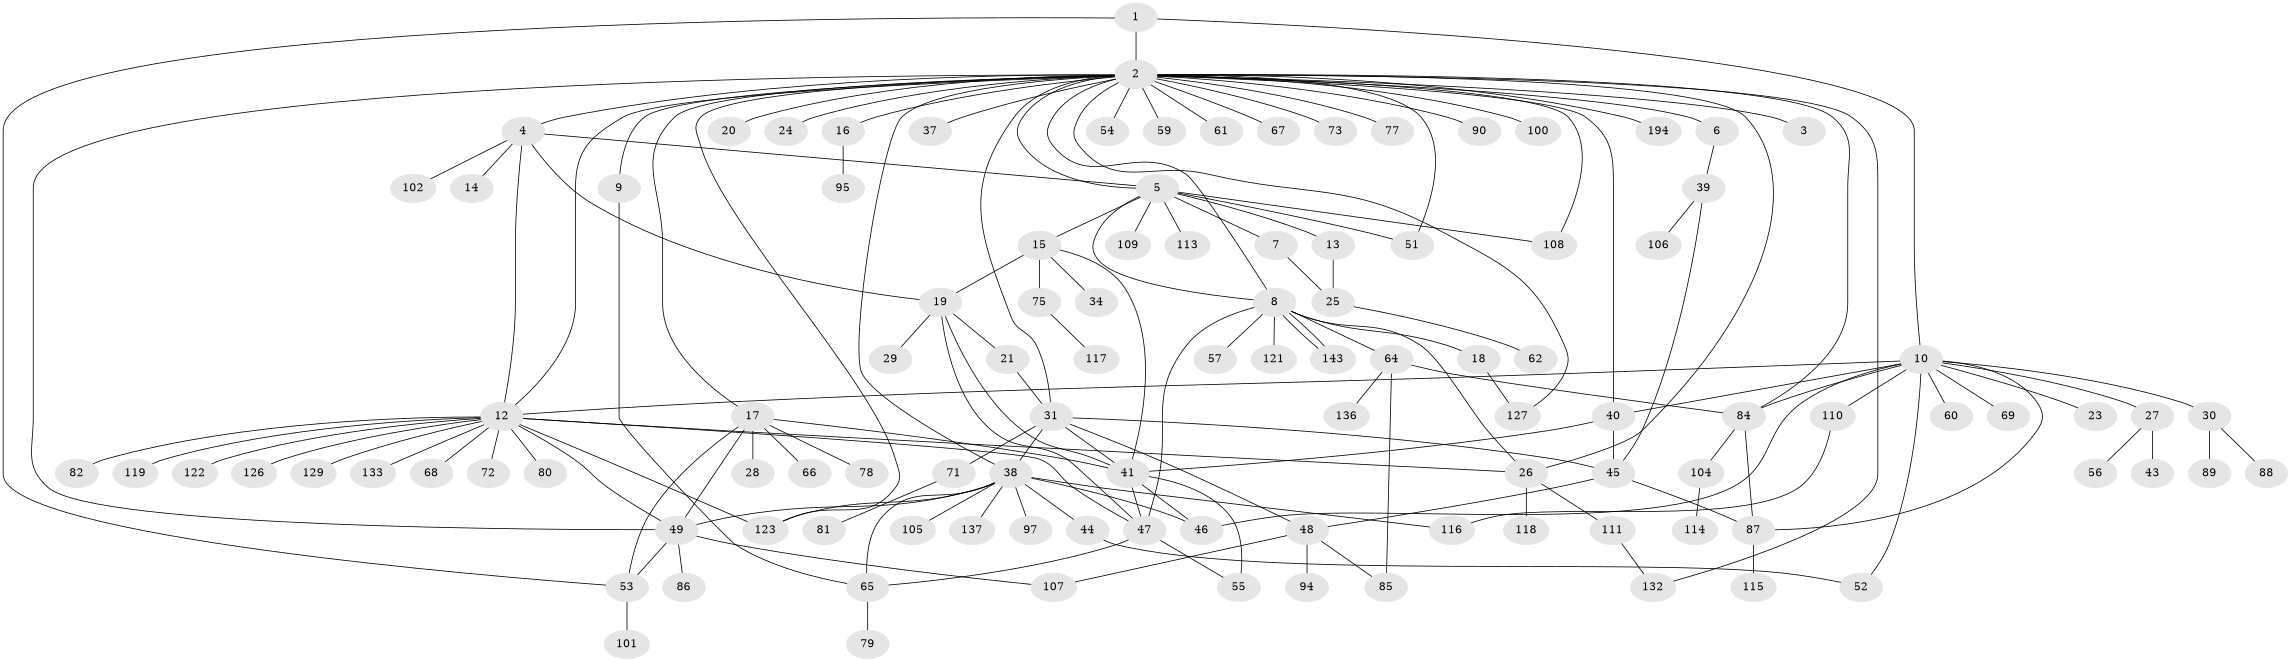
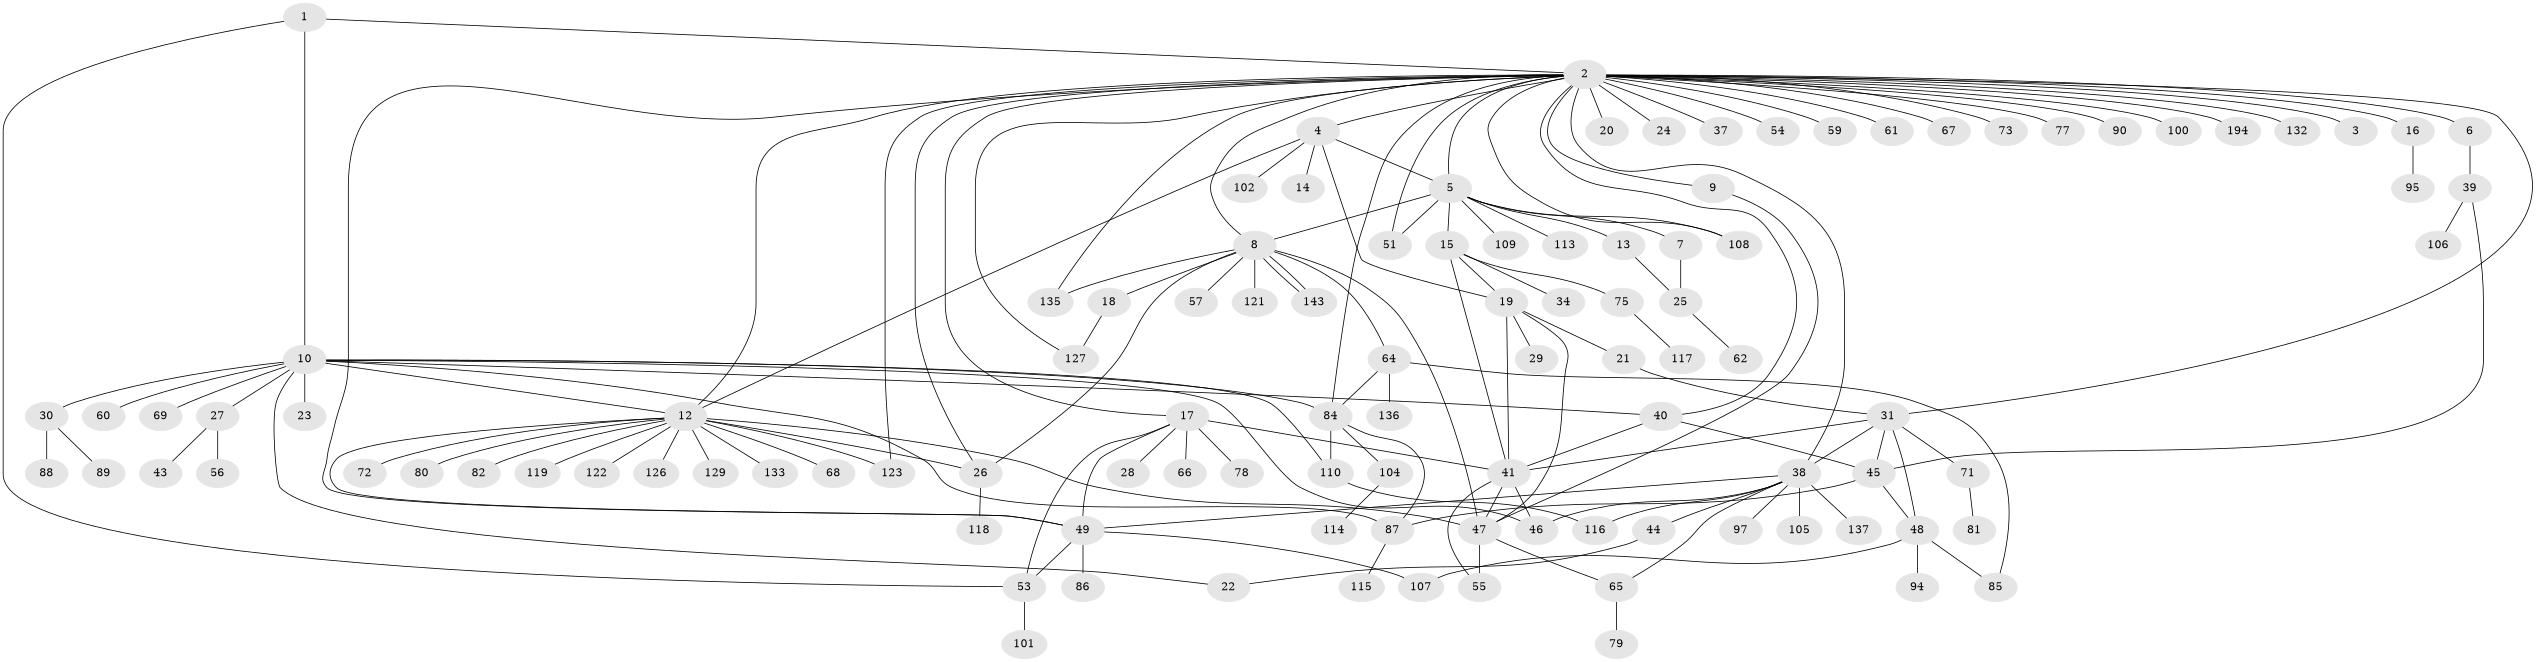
node "135": added
edge "84" -- "110": added
edge "9" -- "65": now "9" -- "47"
edge "38" -- "123": removed
node "111": removed
node "52": label "52" -> "22"
